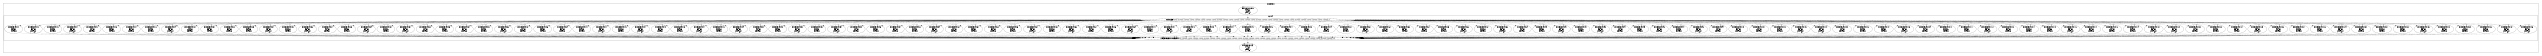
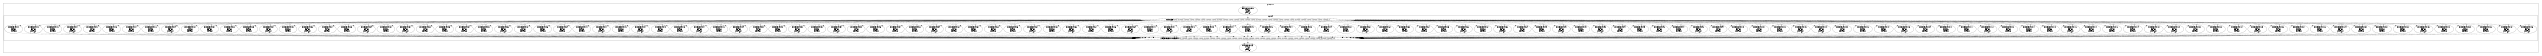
cluster "AnonFilter_1": label "AnonFilter_1" -> "AutoCor_1"
